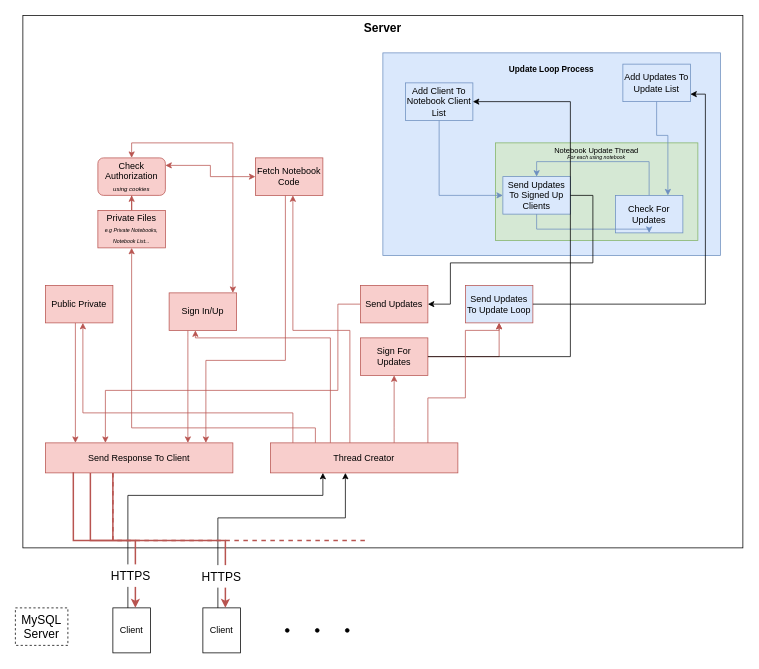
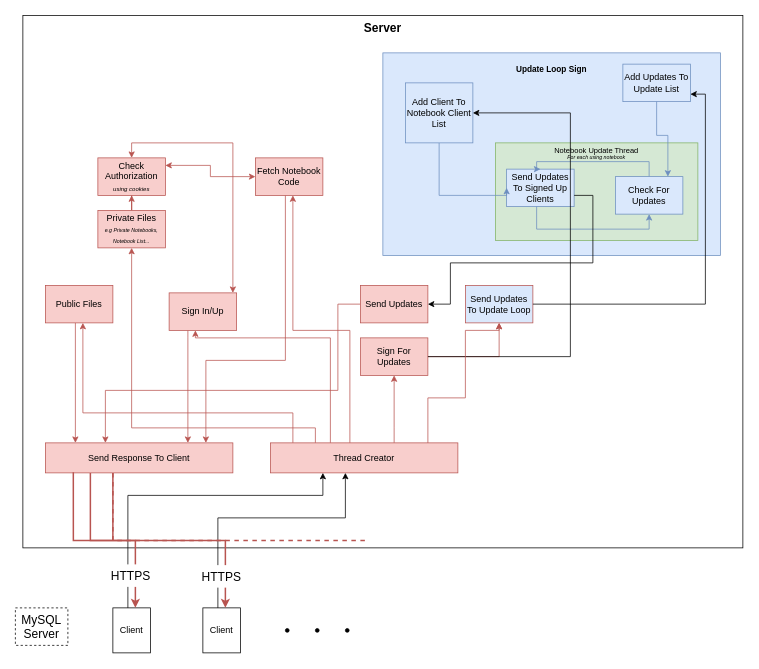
node "Update Loop Process": label "Update Loop Process" -> "Update Loop Sign"
node "Add Client To Notebook Client List": size 68x38 -> 68x60
node "Check Authorization using cookies": shape rounded rectangle -> rectangle
node "Send Updates To Signed Up Clients": moved (537, 195) -> (540, 188)
node "Check For Updates": moved (649, 214) -> (649, 195)
node "Public Private": label "Public Private" -> "Public Files"
